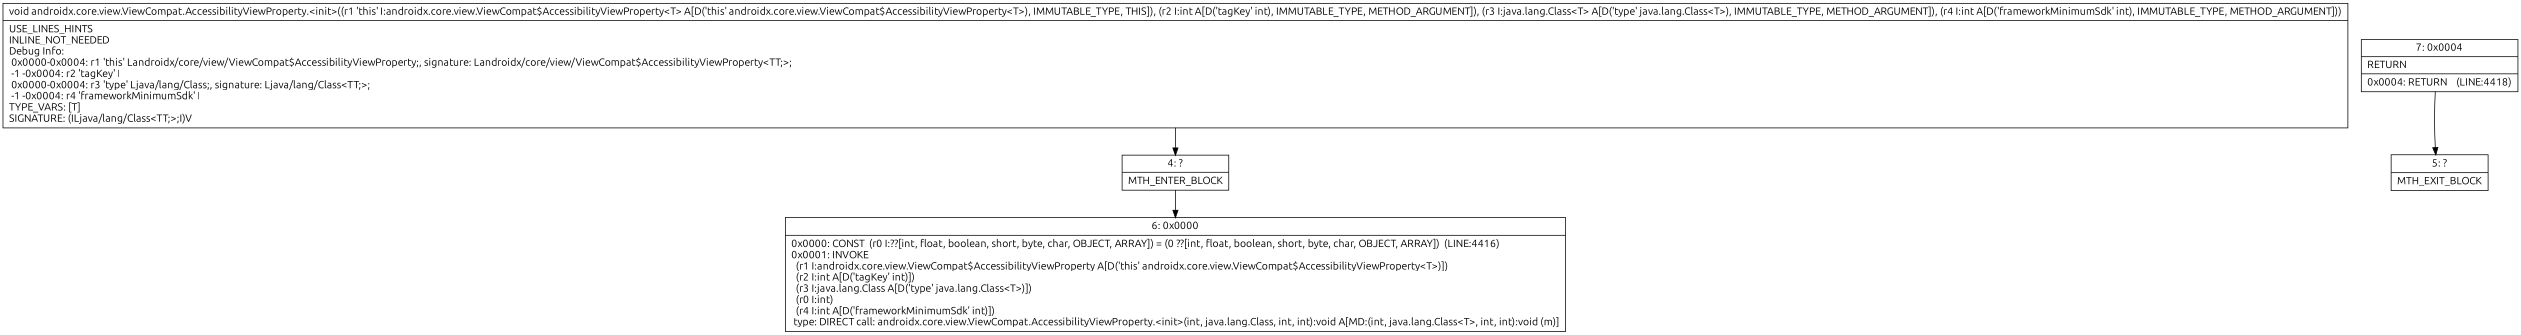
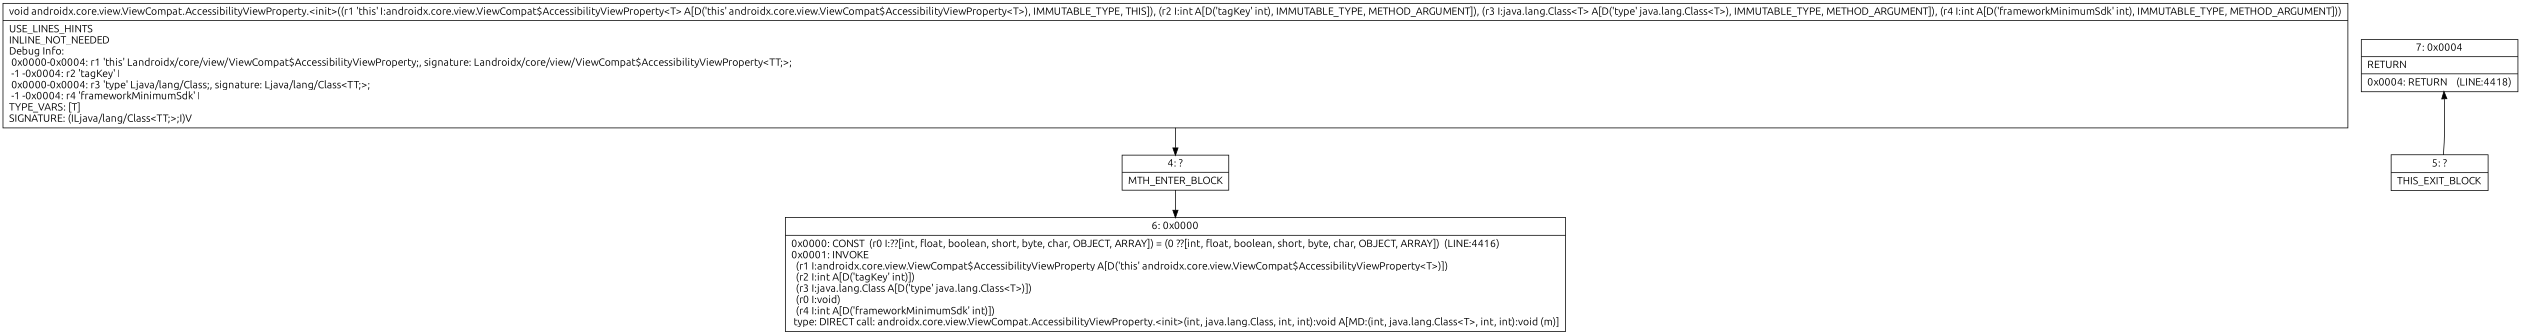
edge "7: 0x0004" -> "5: ?": reversed
node "5: ?": text "MTH_EXIT_BLOCK" -> "THIS_EXIT_BLOCK"
node "6: 0x0000": text "(r0 I:int)" -> "(r0 I:void)"
